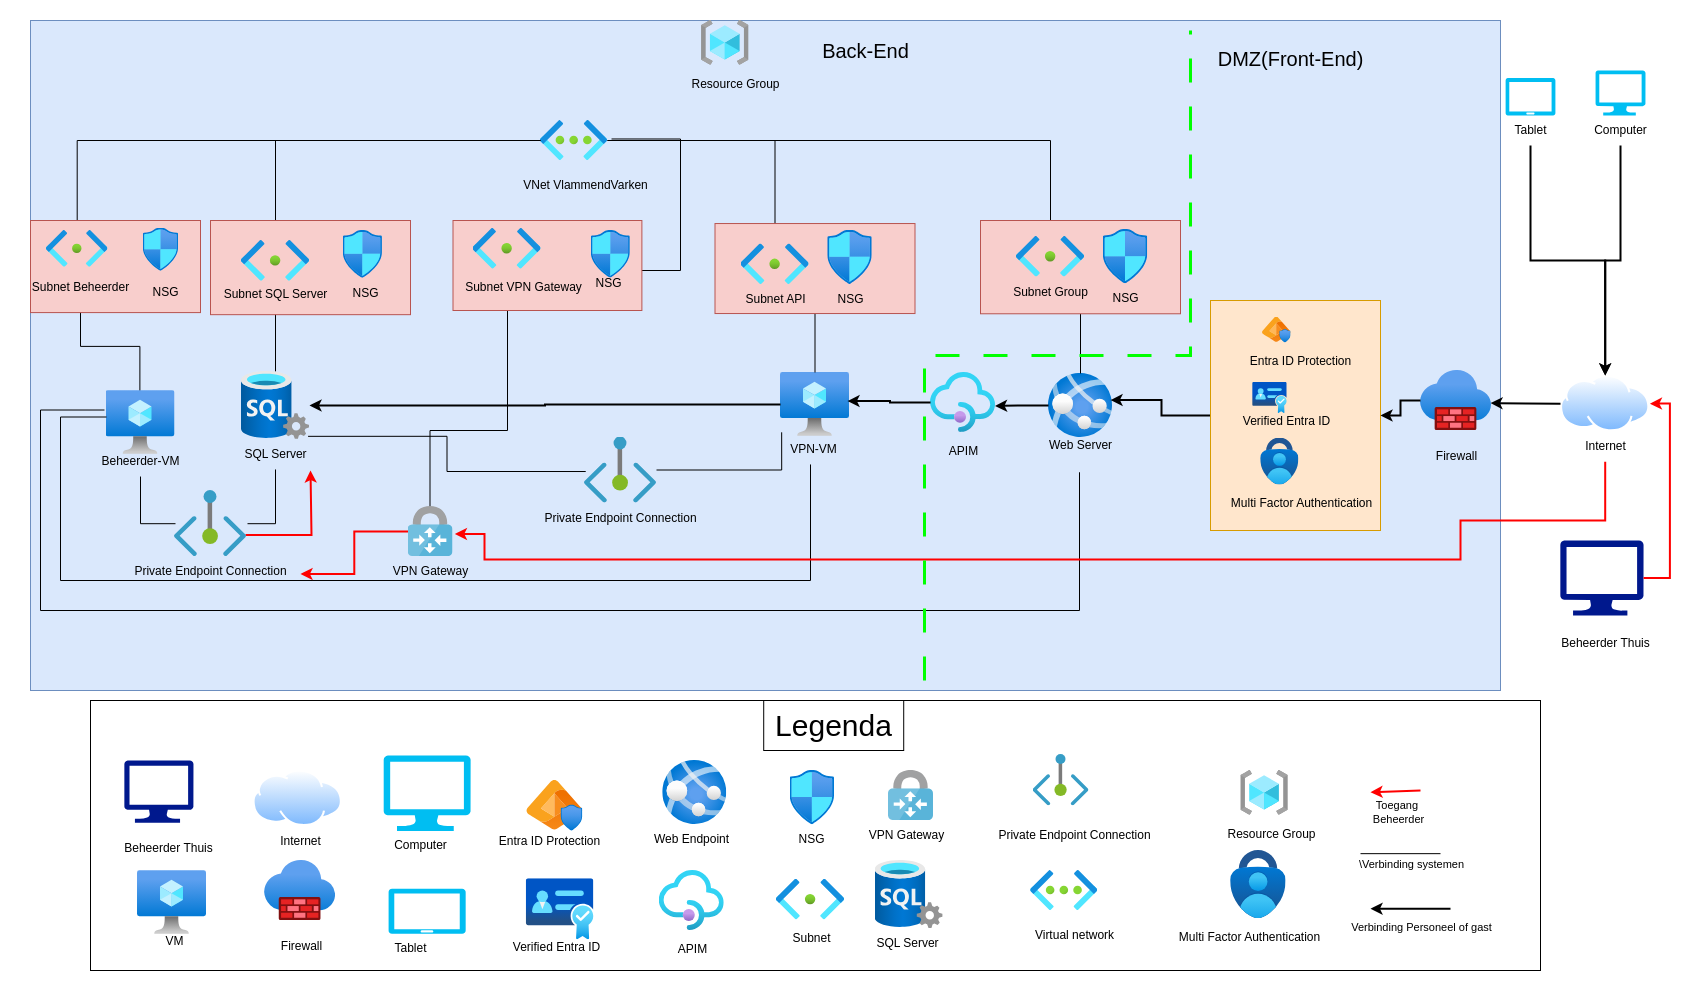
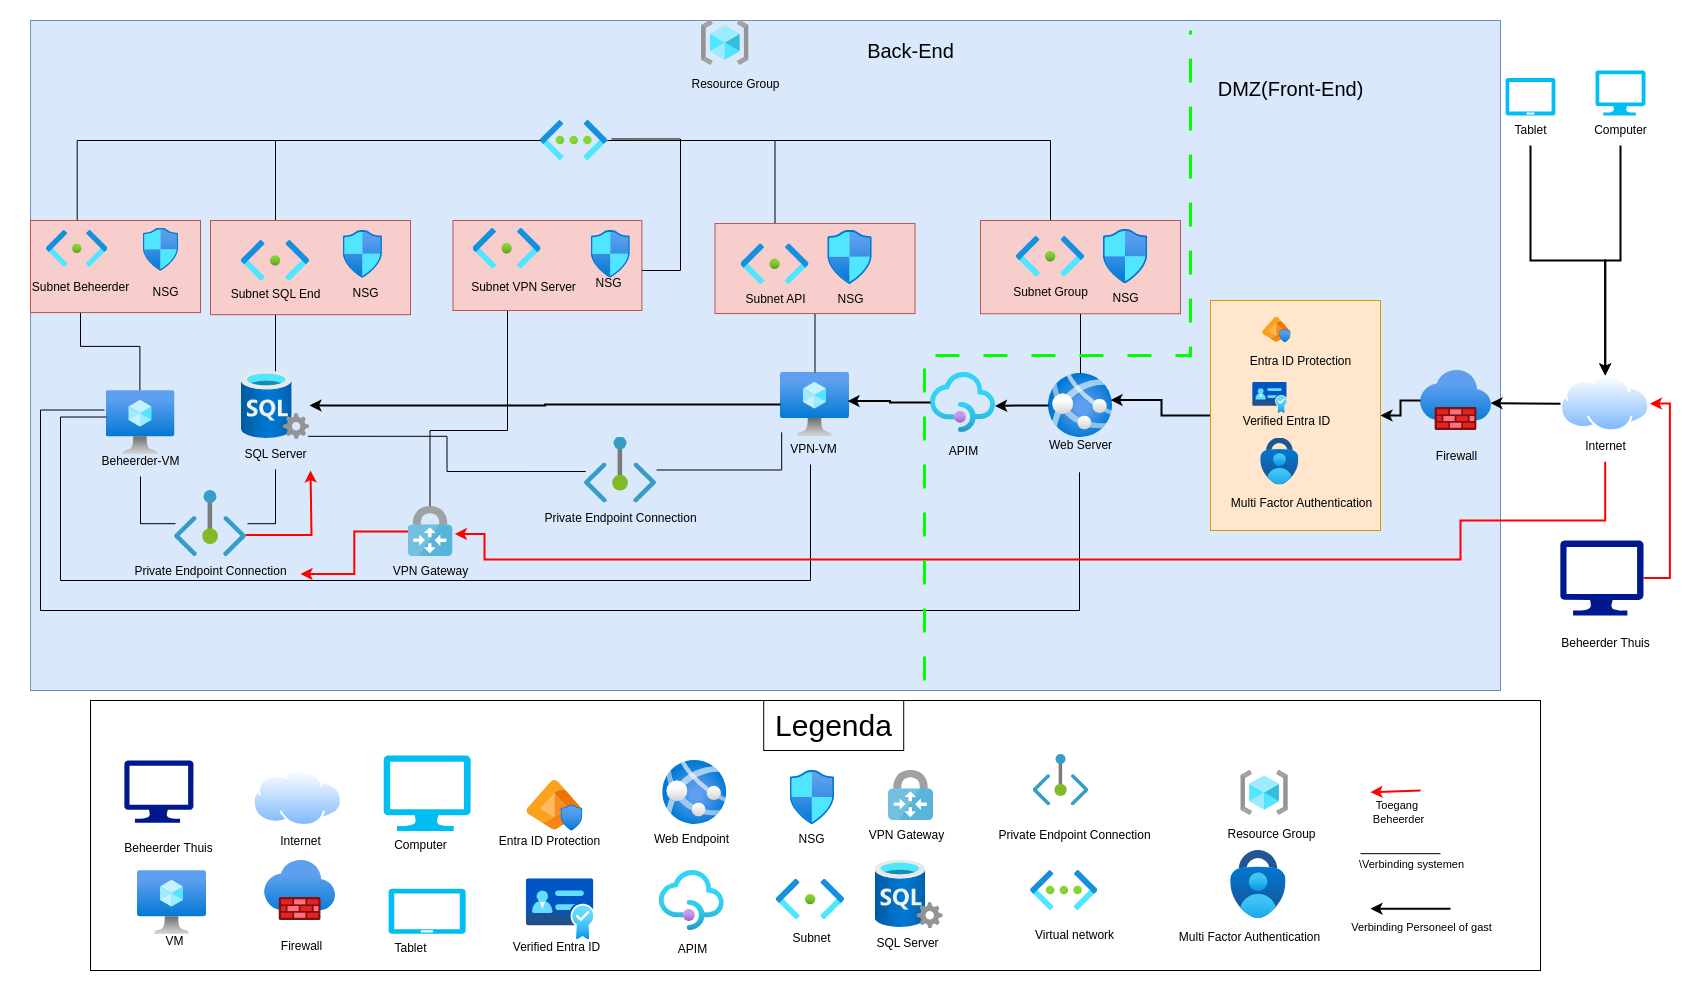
node "Back-End": moved (866, 51) -> (911, 51)
node "DMZ(Front-End)": moved (1291, 58) -> (1291, 88)
node "VNet VlammendVarken": removed
node "Subnet VPN Gateway": label "Subnet VPN Gateway" -> "Subnet VPN Server"
node "Subnet SQL Server": label "Subnet SQL Server" -> "Subnet SQL End"
